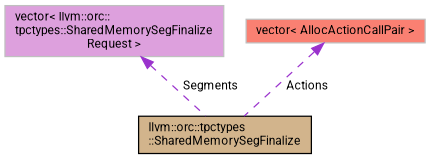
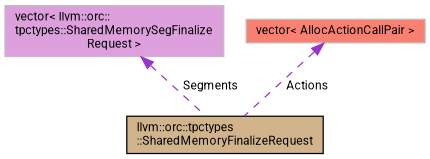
node "llvm::orc::tpctypes ::SharedMemorySegFinalize": label "llvm::orc::tpctypes ::SharedMemorySegFinalize" -> "llvm::orc::tpctypes ::SharedMemoryFinalizeRequest"
